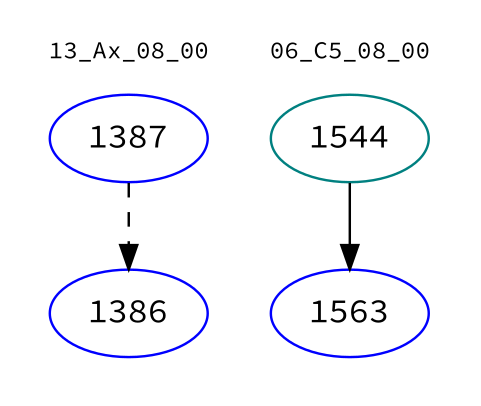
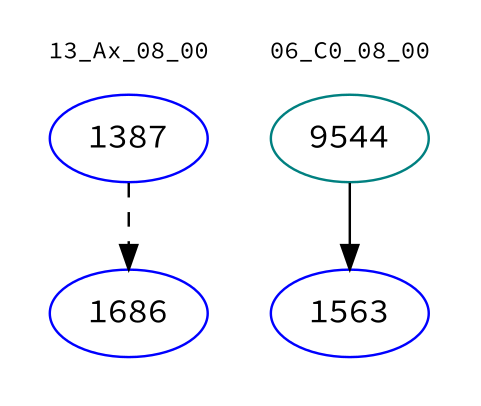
cluster "06_C5_08_00": label "06_C5_08_00" -> "06_C0_08_00"
node "1544": label "1544" -> "9544"
node "1386": label "1386" -> "1686"
